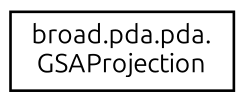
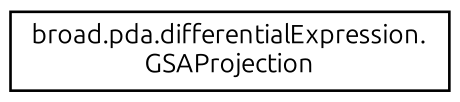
node "broad.pda.pda. GSAProjection": label "broad.pda.pda. GSAProjection" -> "broad.pda.differentialExpression. GSAProjection"
